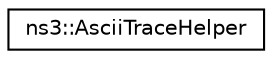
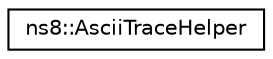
node "ns3::AsciiTraceHelper": label "ns3::AsciiTraceHelper" -> "ns8::AsciiTraceHelper"
